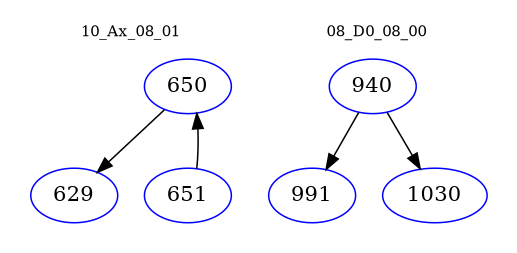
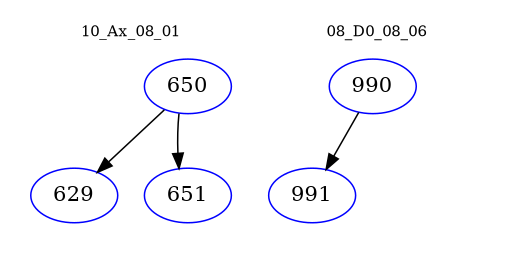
cluster "08_D0_08_00": label "08_D0_08_00" -> "08_D0_08_06"
node "940": label "940" -> "990"
edge "651" -> "650": reversed
node "1030": removed
